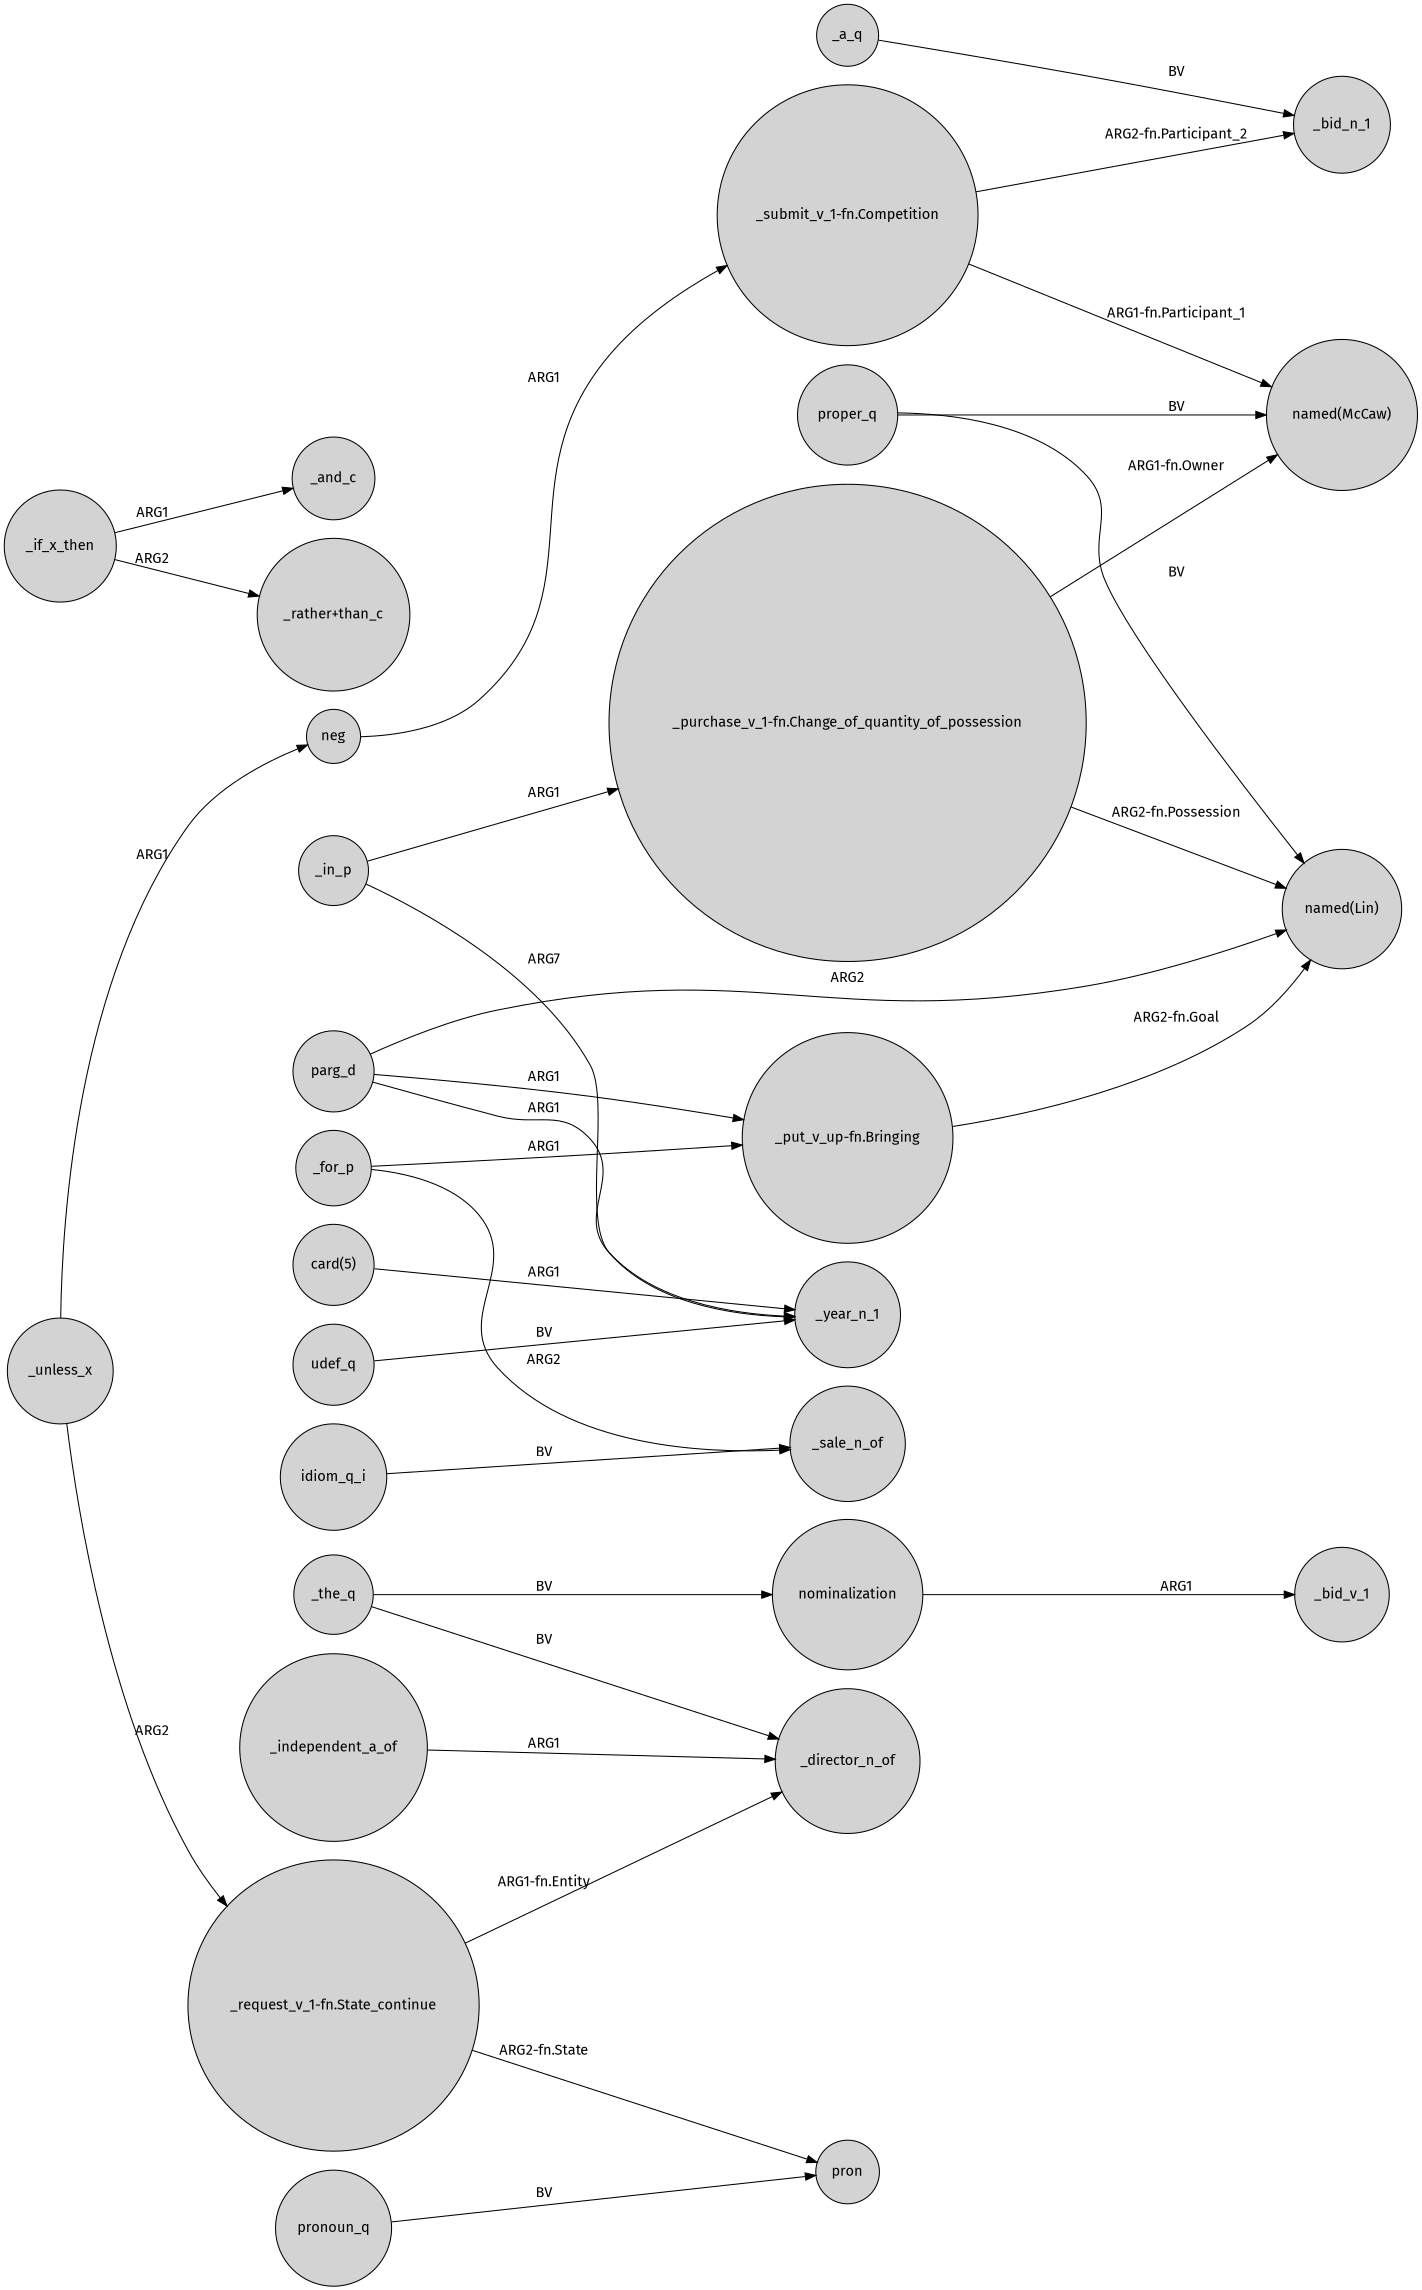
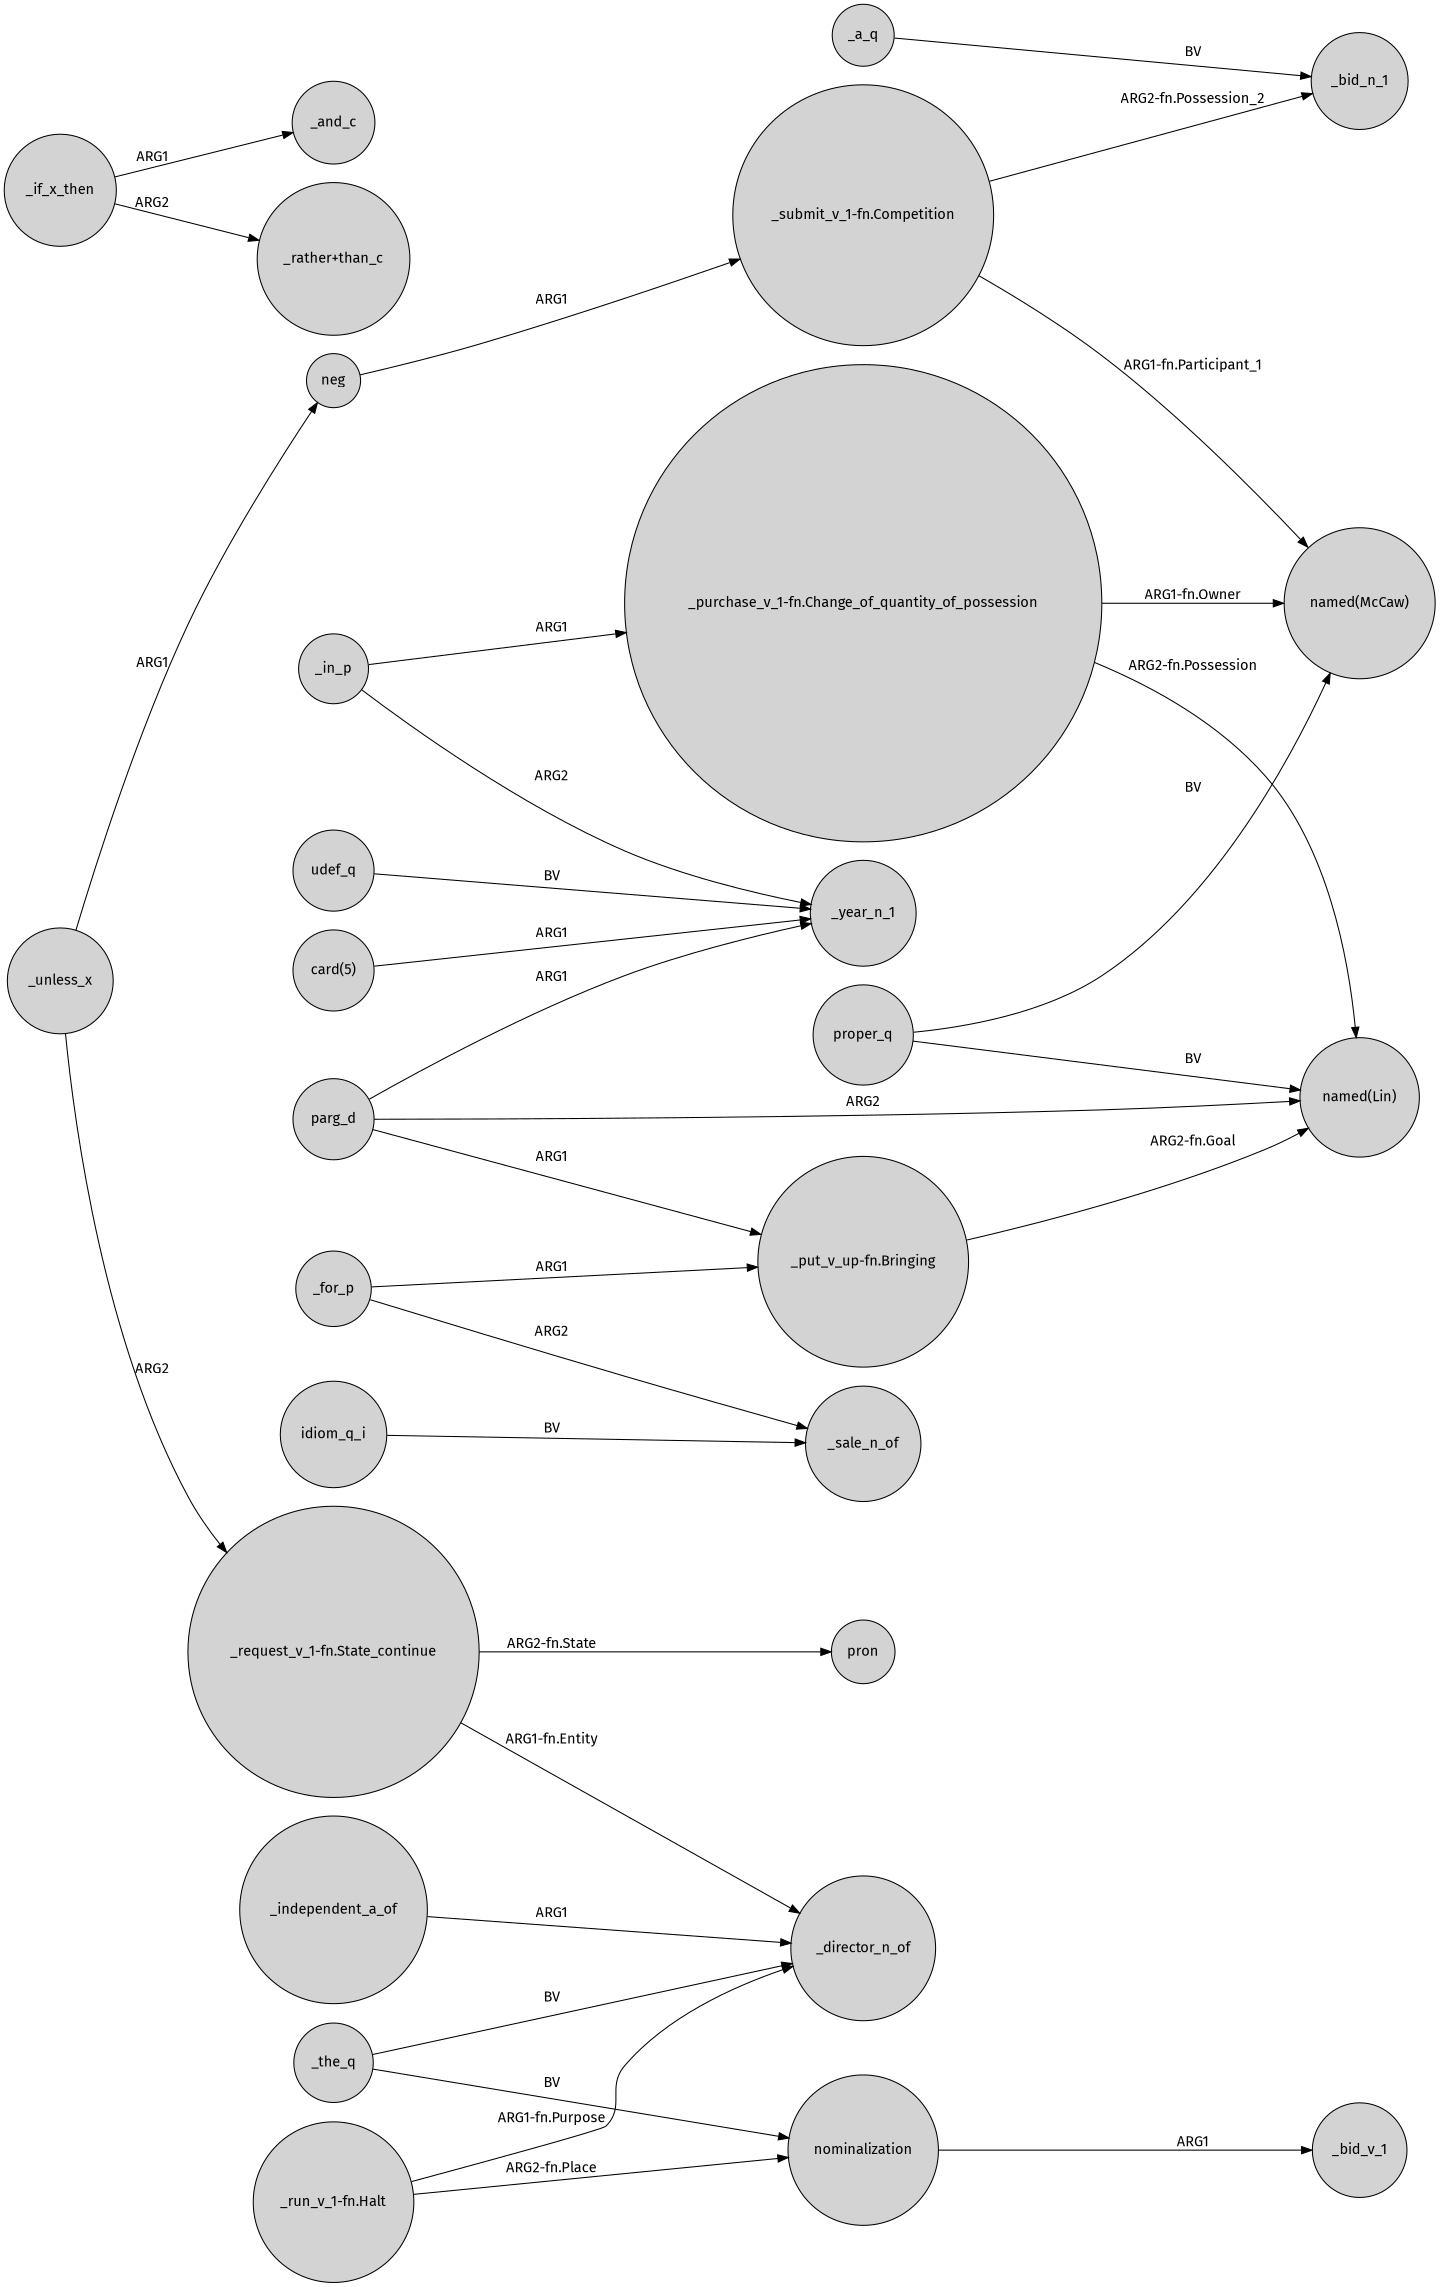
edge "_submit_v_1-fn.Competition" -> "_bid_n_1": label "ARG2-fn.Participant_2" -> "ARG2-fn.Possession_2"
edge "_in_p" -> "_year_n_1": label "ARG7" -> "ARG2"
node "_run_v_1-fn.Halt": added
node "pronoun_q": removed
